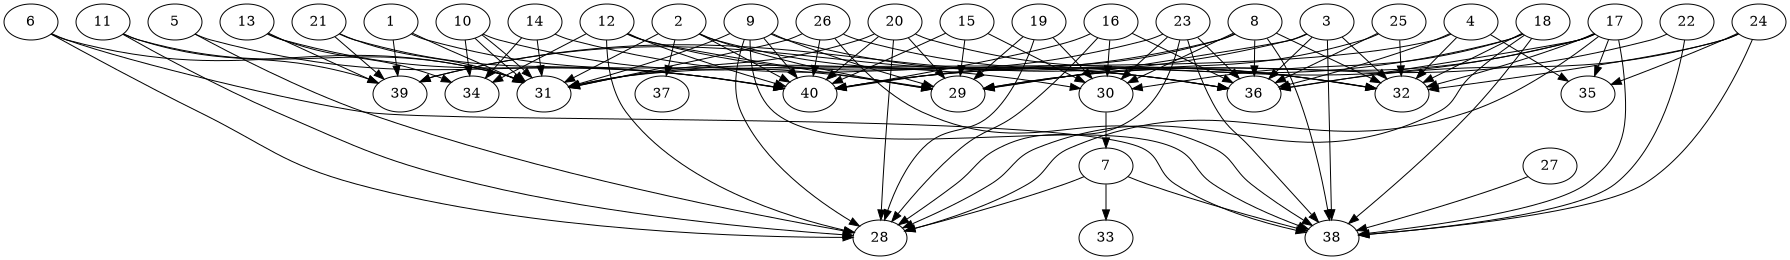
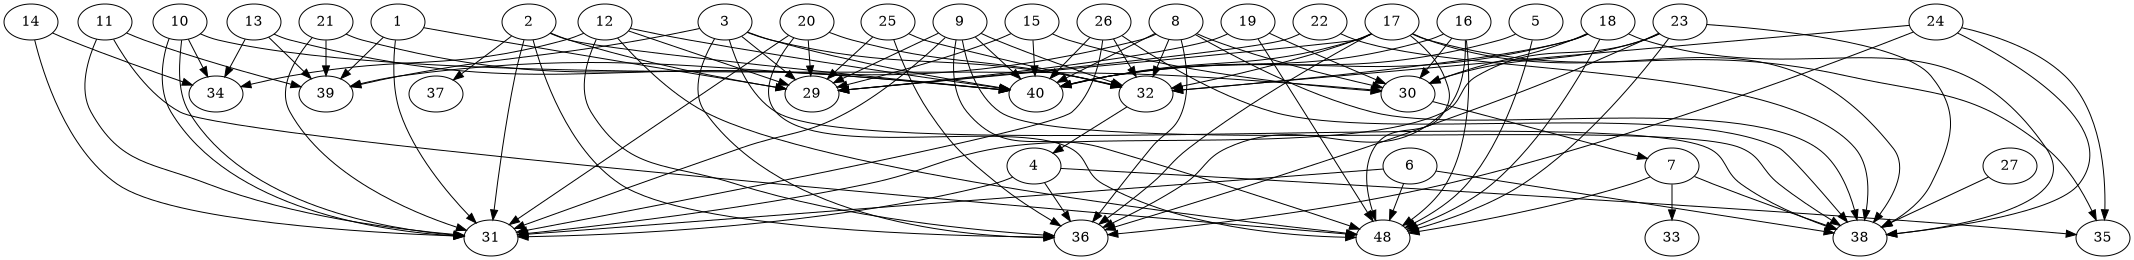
edge "4" -> "32": reversed
edge "20" -> "40": now "3" -> "40"
edge "14" -> "36": removed
node "28": label "28" -> "48"
